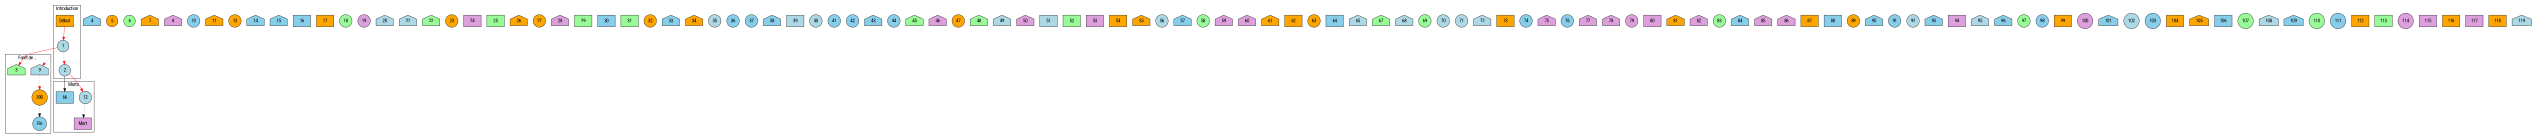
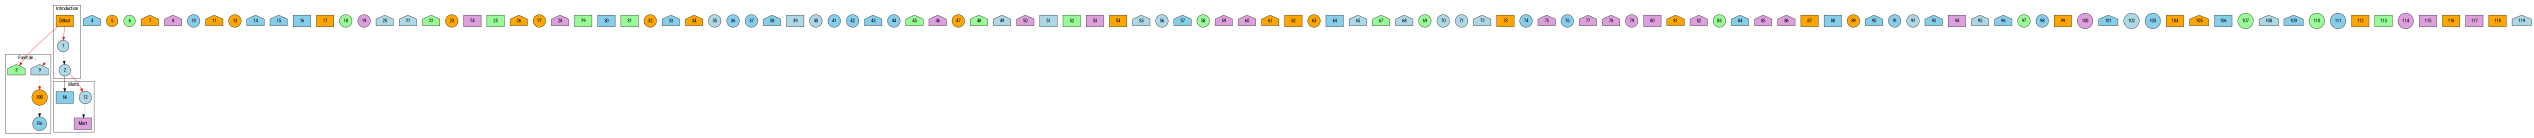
node "55": fillcolor orange -> lightblue
edge "1" -> "3": now "Début" -> "3"
edge "1" -> "2": color red -> black
